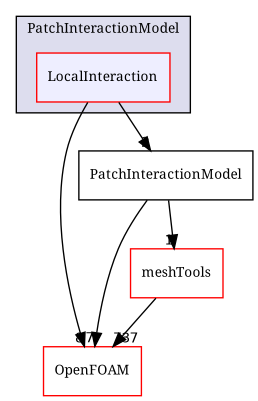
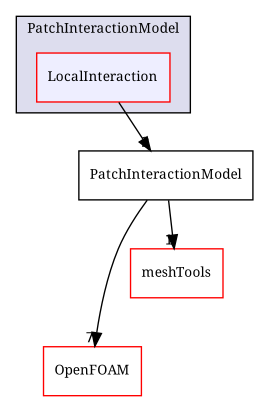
edge "LocalInteraction" -> "OpenFOAM": removed
edge "meshTools" -> "OpenFOAM": removed
